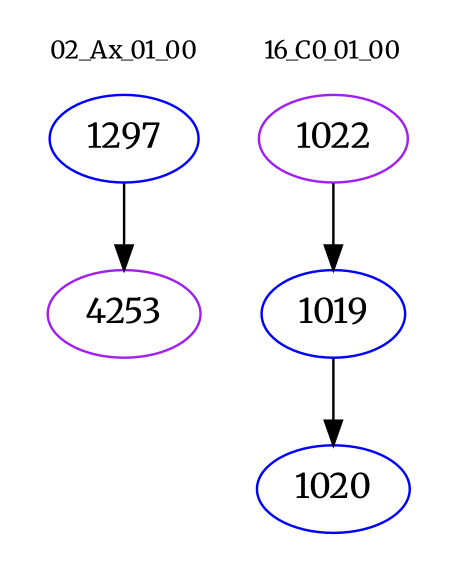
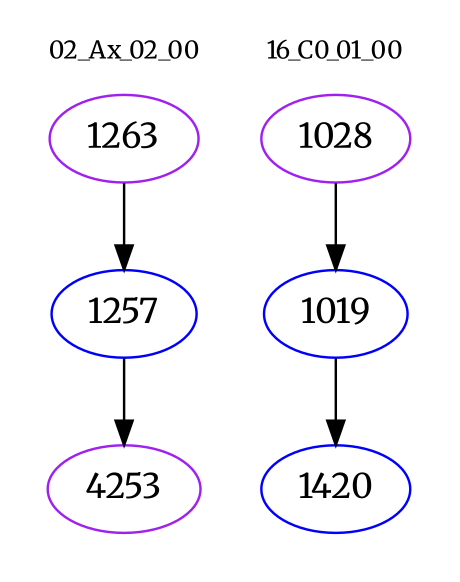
cluster "02_Ax_01_00": label "02_Ax_01_00" -> "02_Ax_02_00"
node "1297": label "1297" -> "1257"
node "1263": added
node "1022": label "1022" -> "1028"
node "1020": label "1020" -> "1420"
